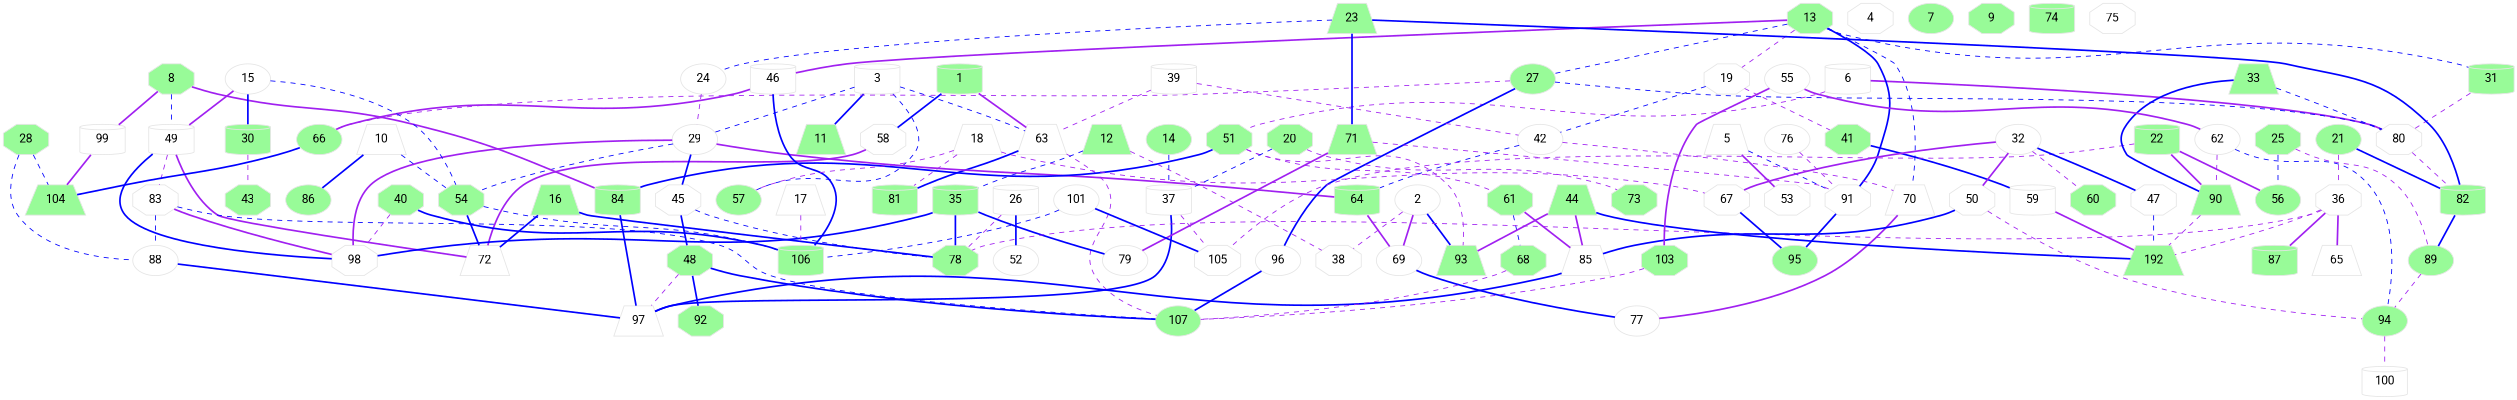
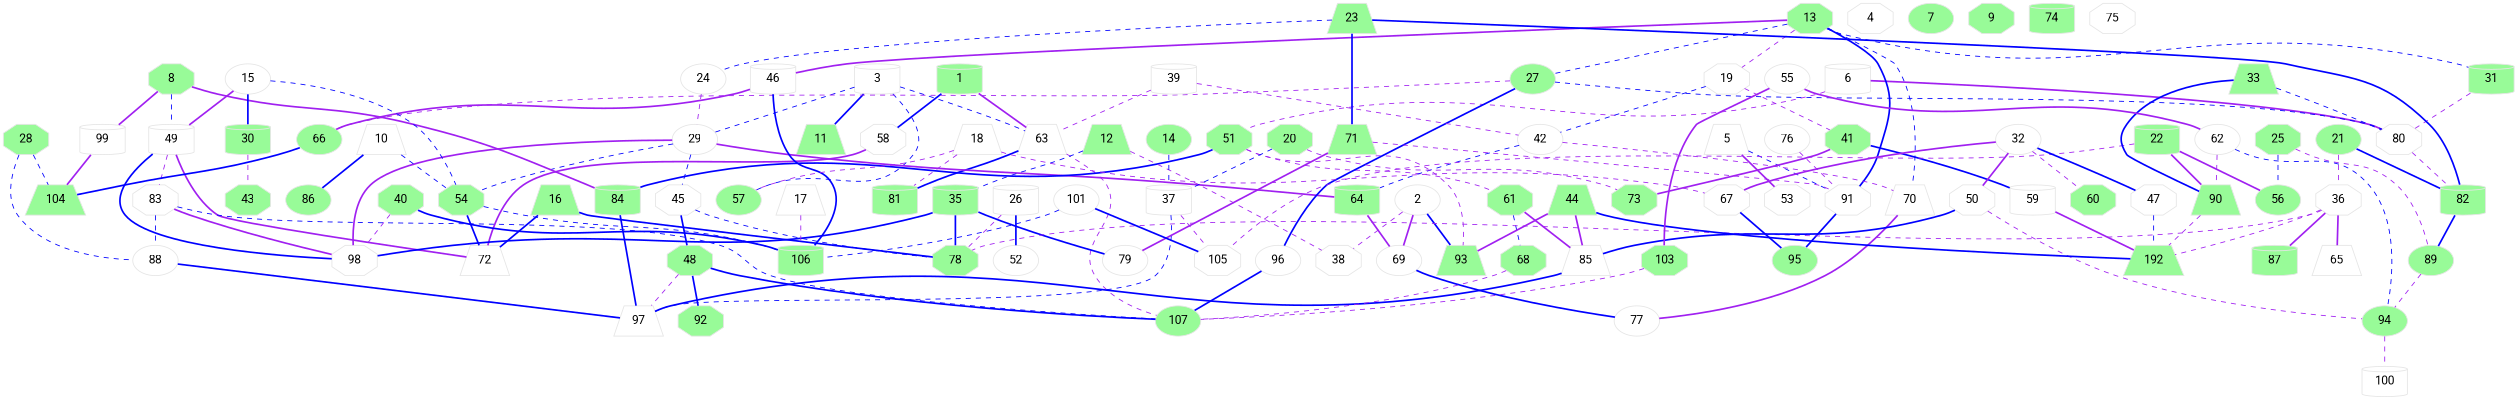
edge "29" -- "45": style bold -> dashed
edge "41" -- "73": added
edge "37" -- "97": style bold -> dashed
